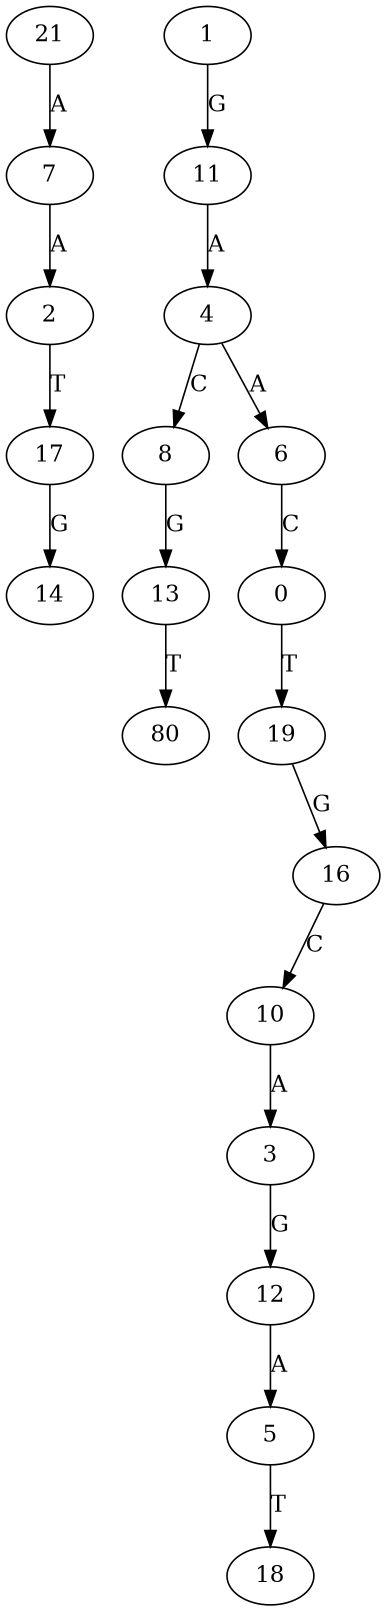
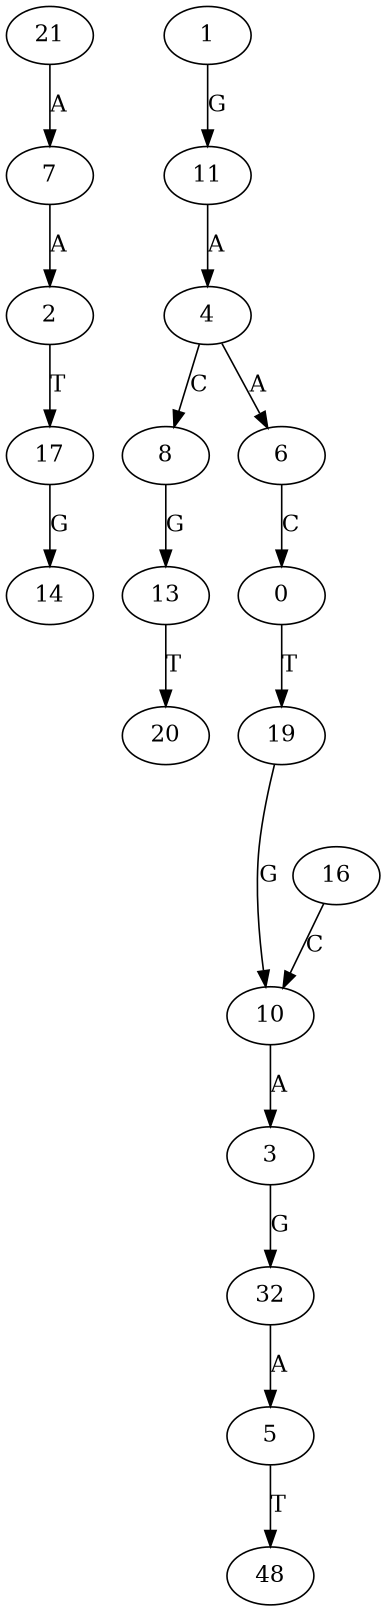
node "80": label "80" -> "20"
edge "19" -> "16": now "19" -> "10"
node "12": label "12" -> "32"
node "18": label "18" -> "48"
